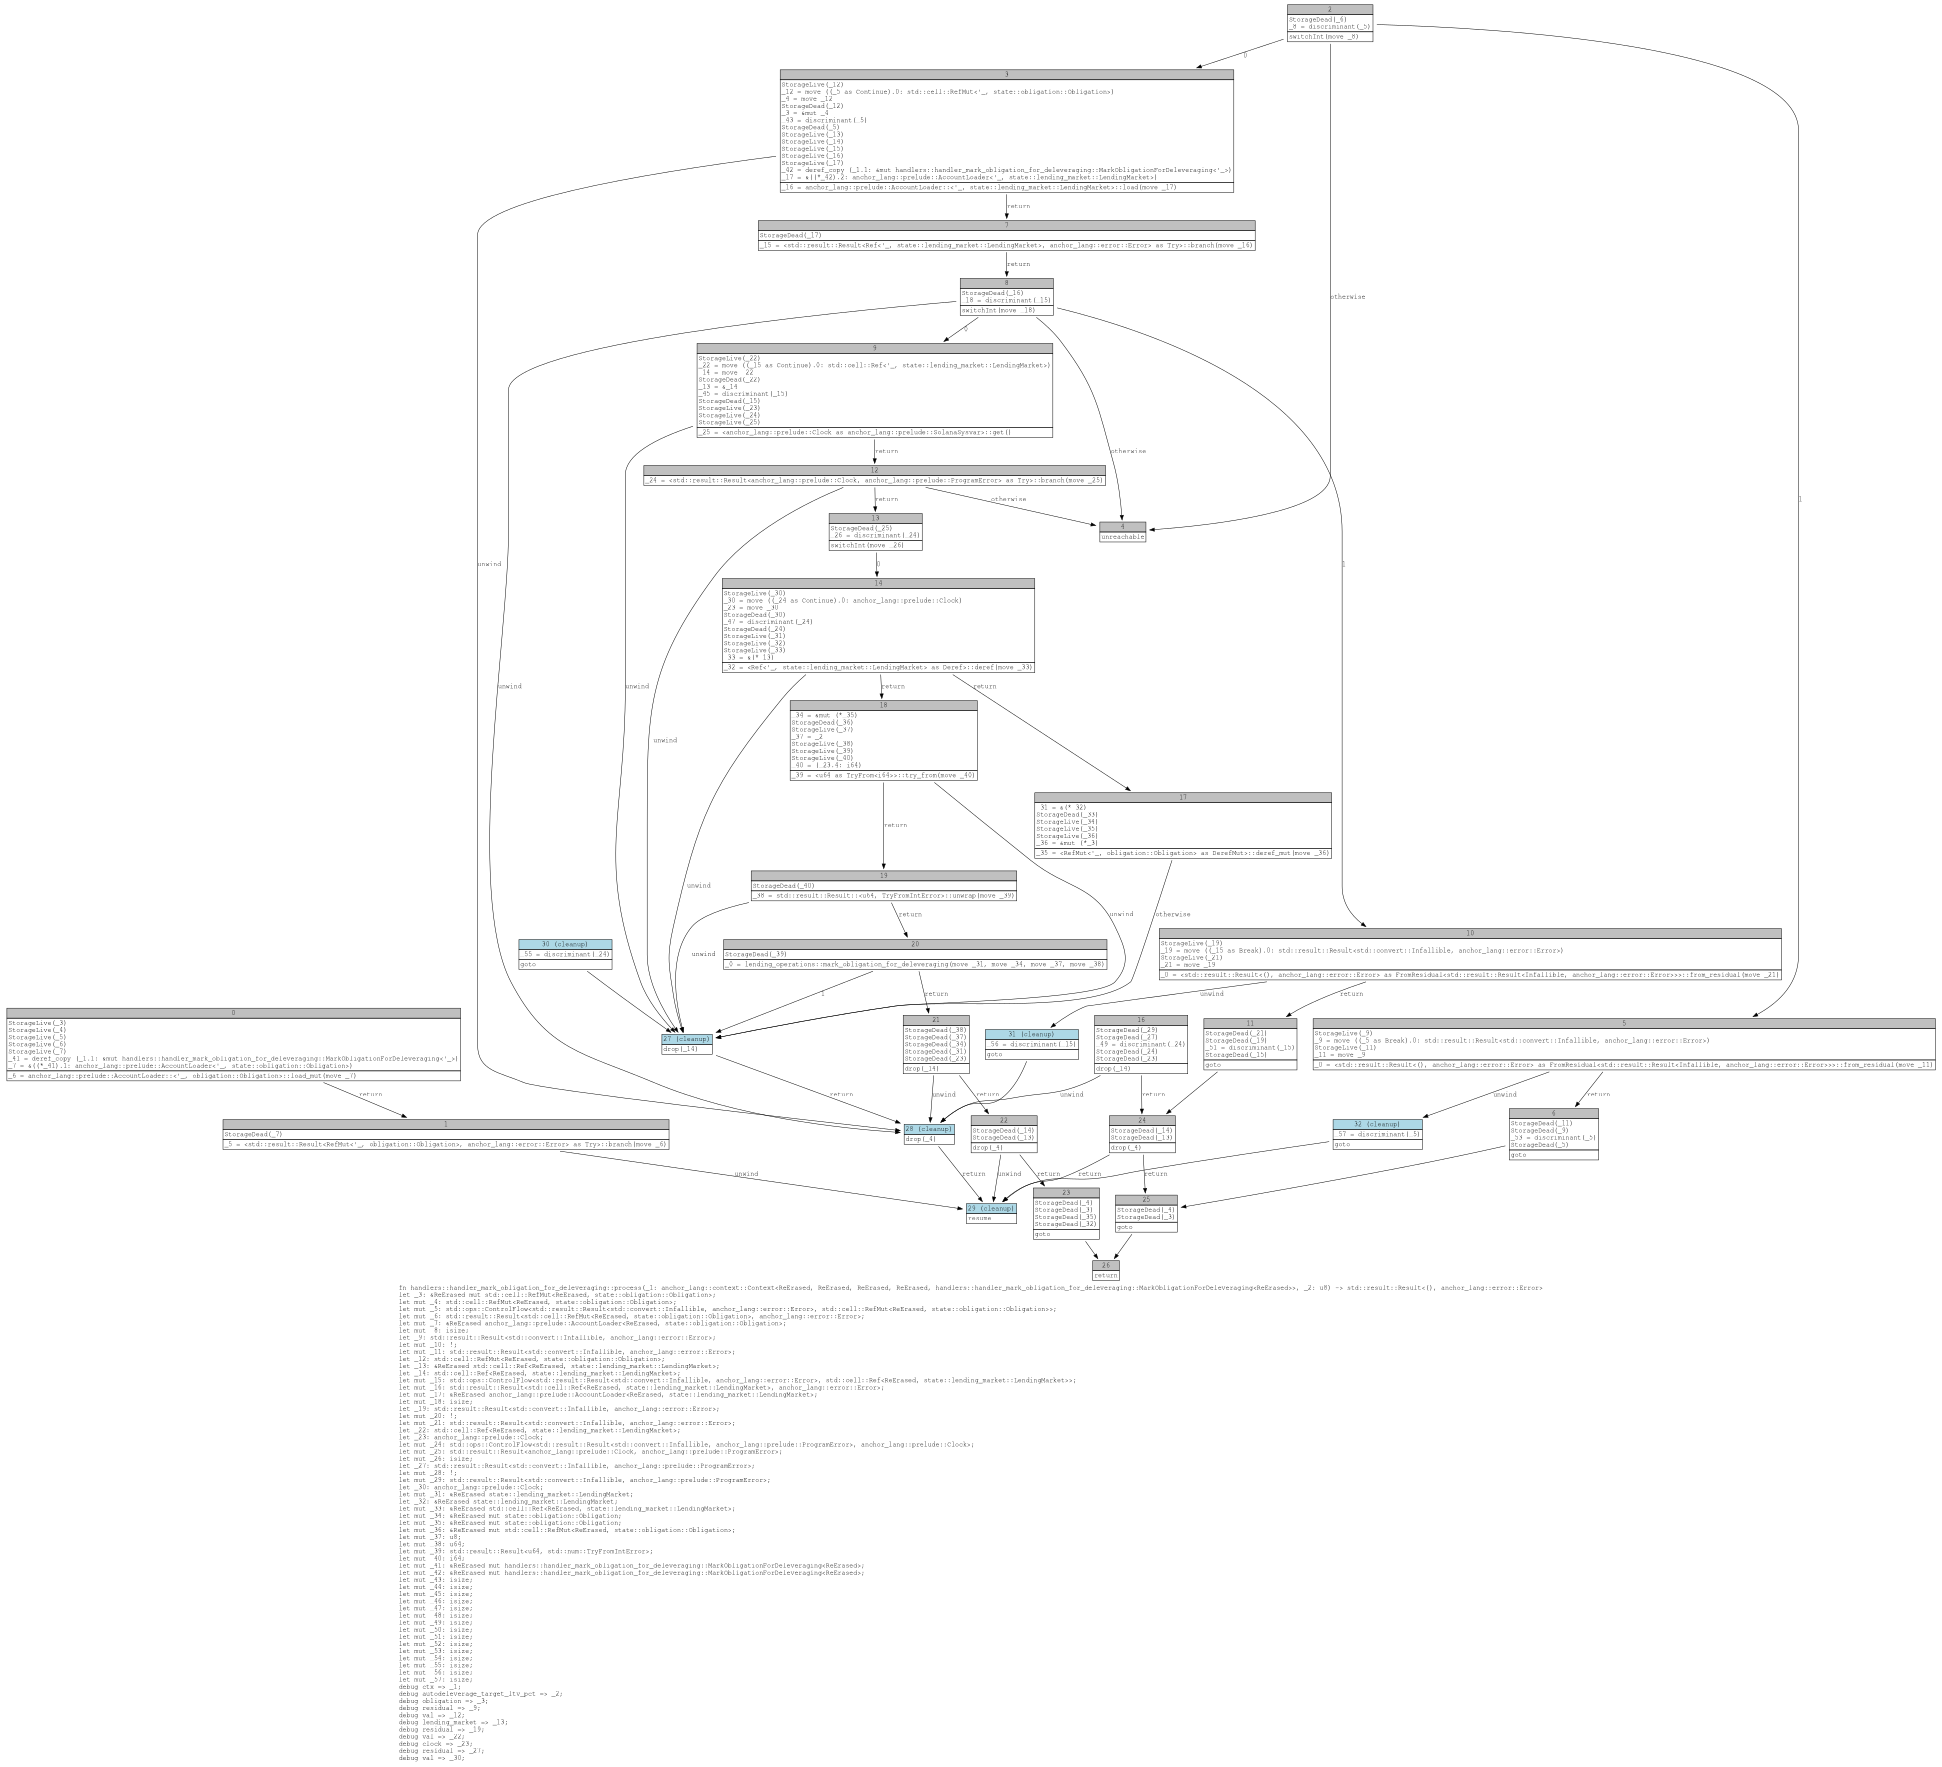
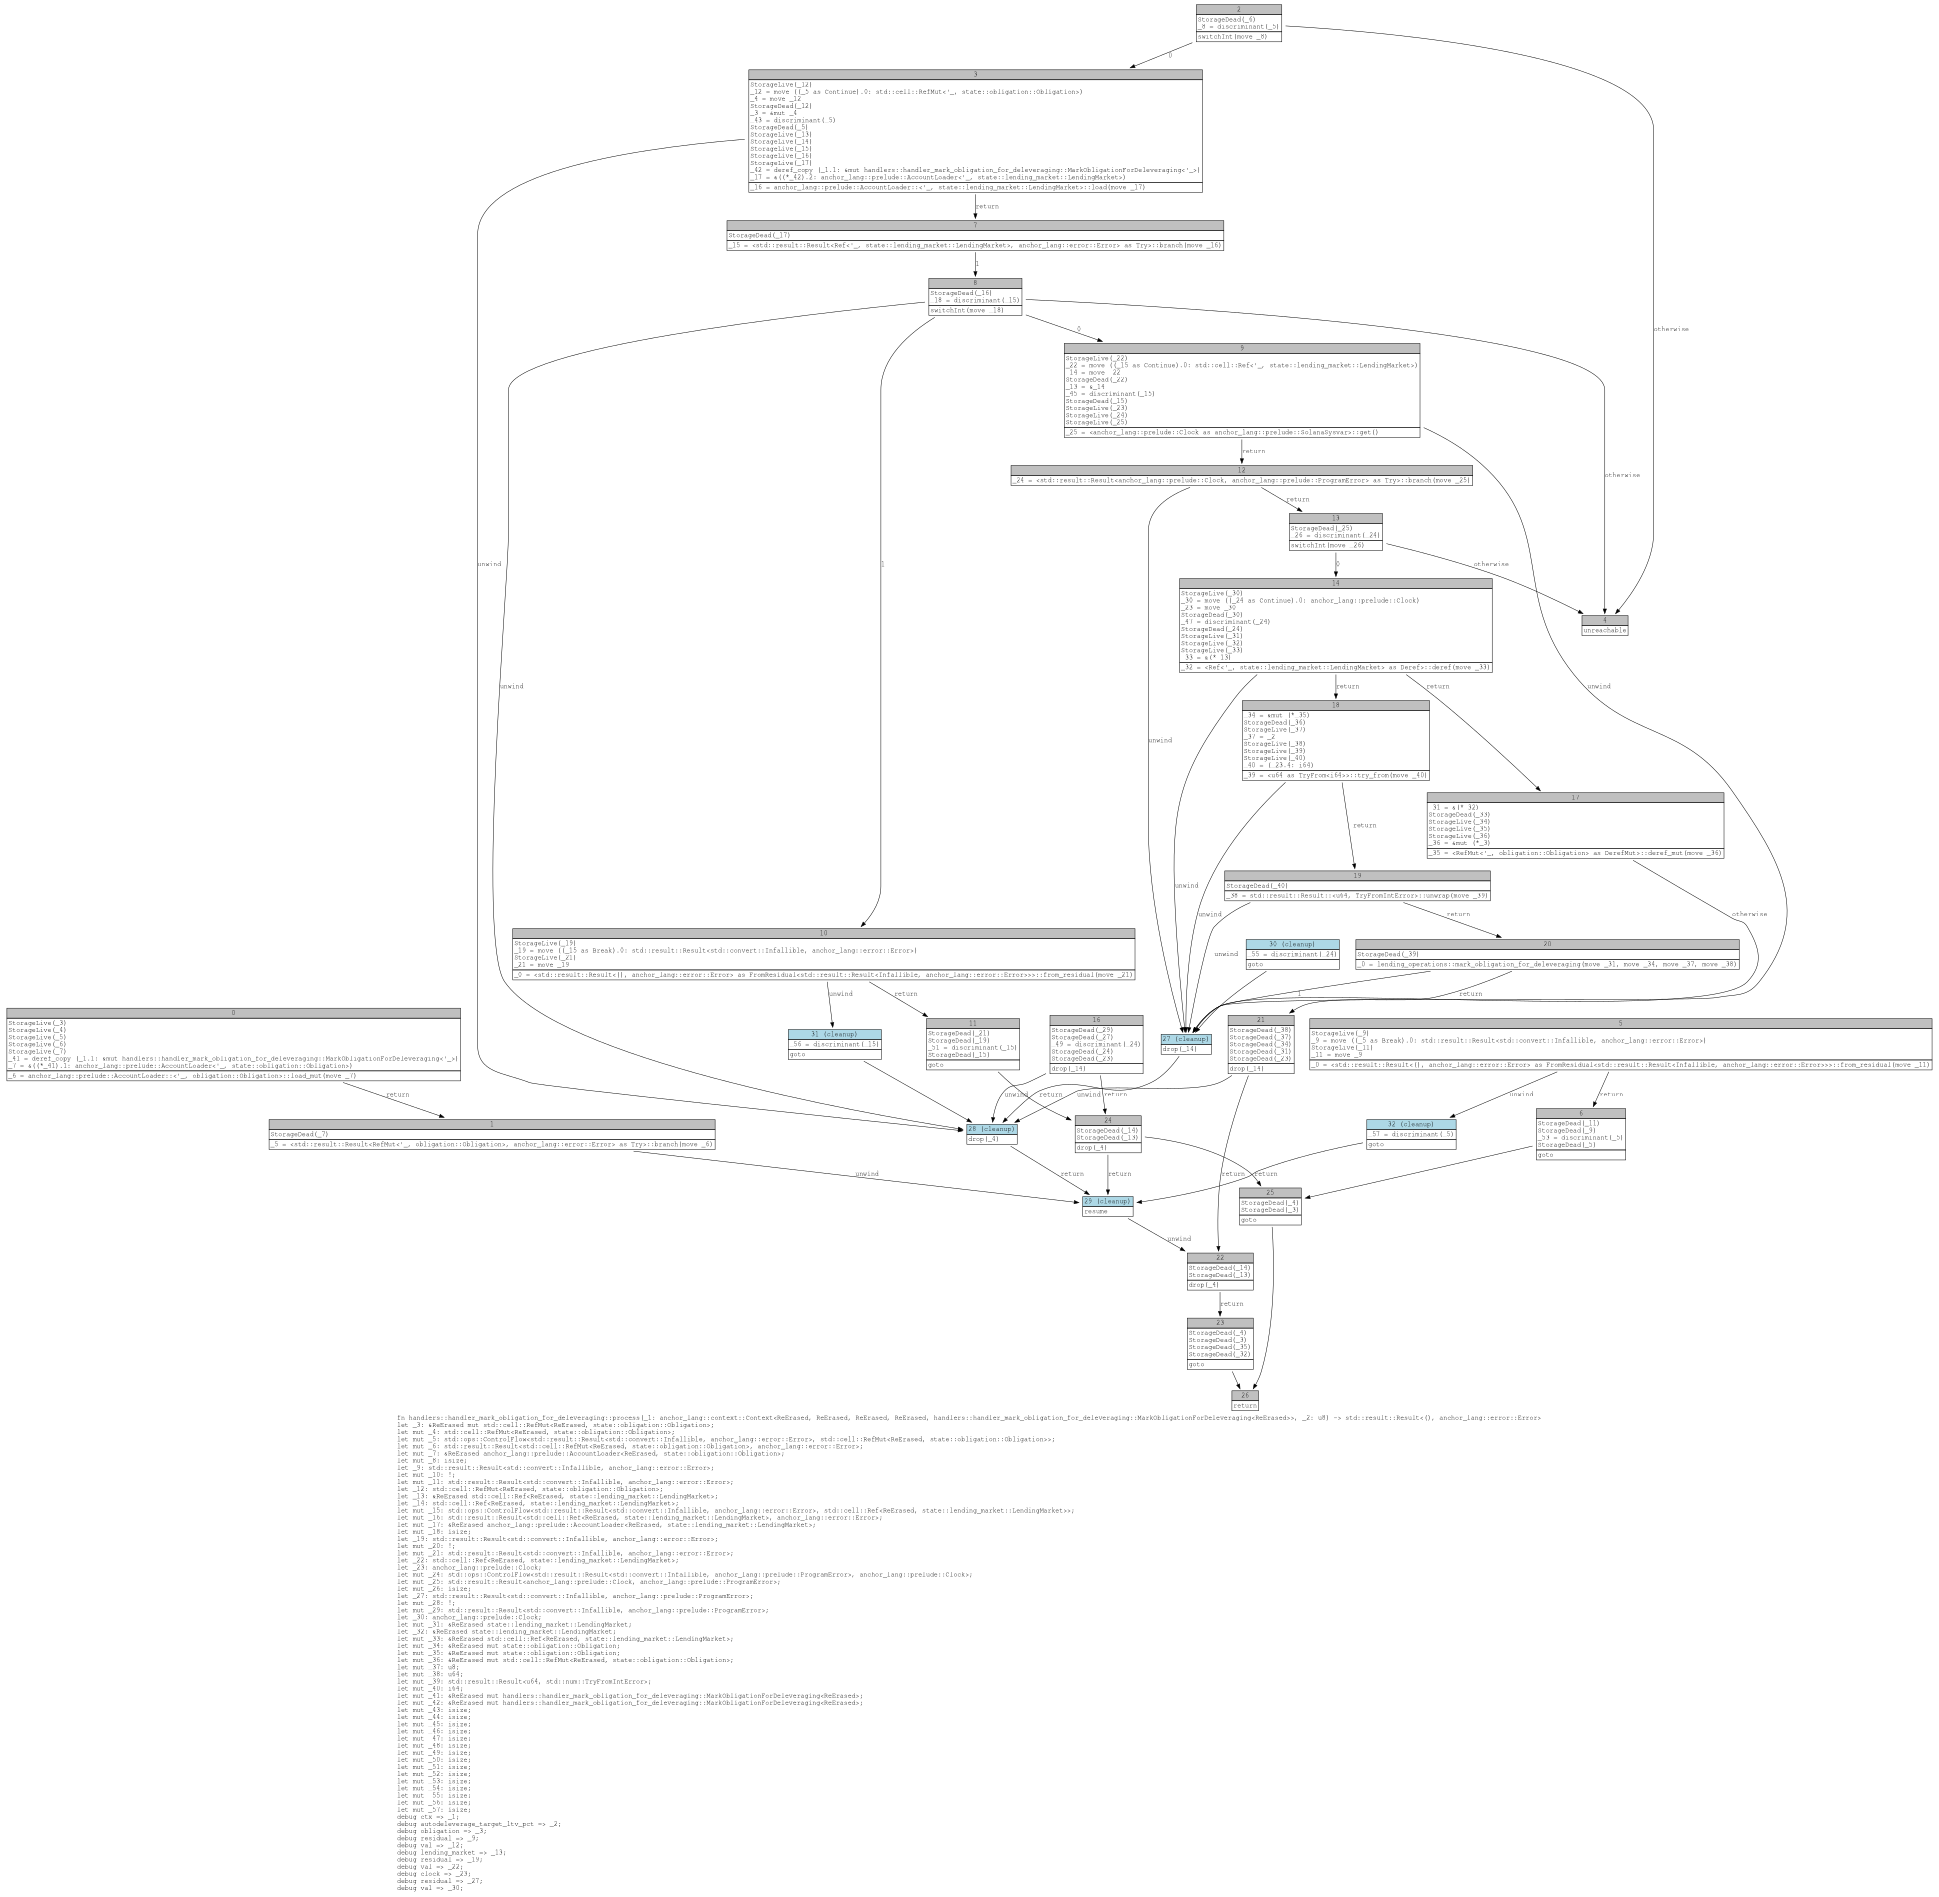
edge "7" -> "8": label "return" -> "1"
edge "2" -> "5": removed, label "1"
edge "12" -> "4": now "13" -> "4"
edge "22" -> "29 (cleanup)": reversed
